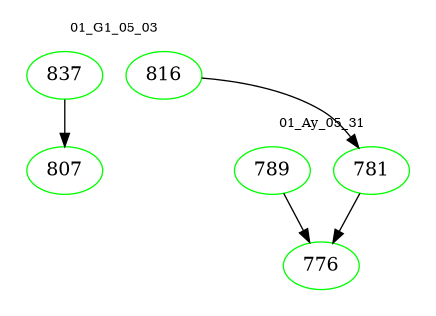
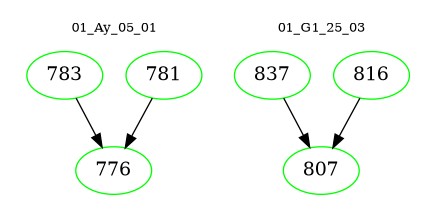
cluster "01_G1_05_03": label "01_G1_05_03" -> "01_G1_25_03"
edge "816" -> "781": now "816" -> "807"
cluster "01_Ay_05_31": label "01_Ay_05_31" -> "01_Ay_05_01"
node "789": label "789" -> "783"
